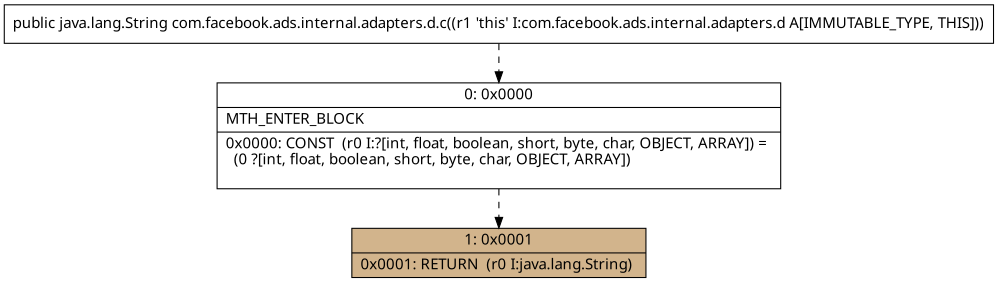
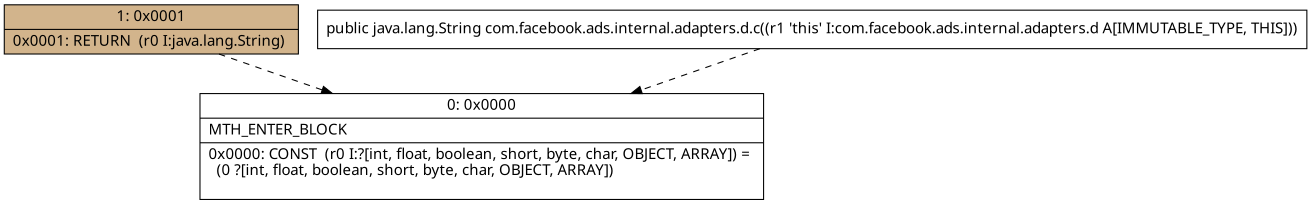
edge "0: 0x0000" -> "1: 0x0001": reversed
